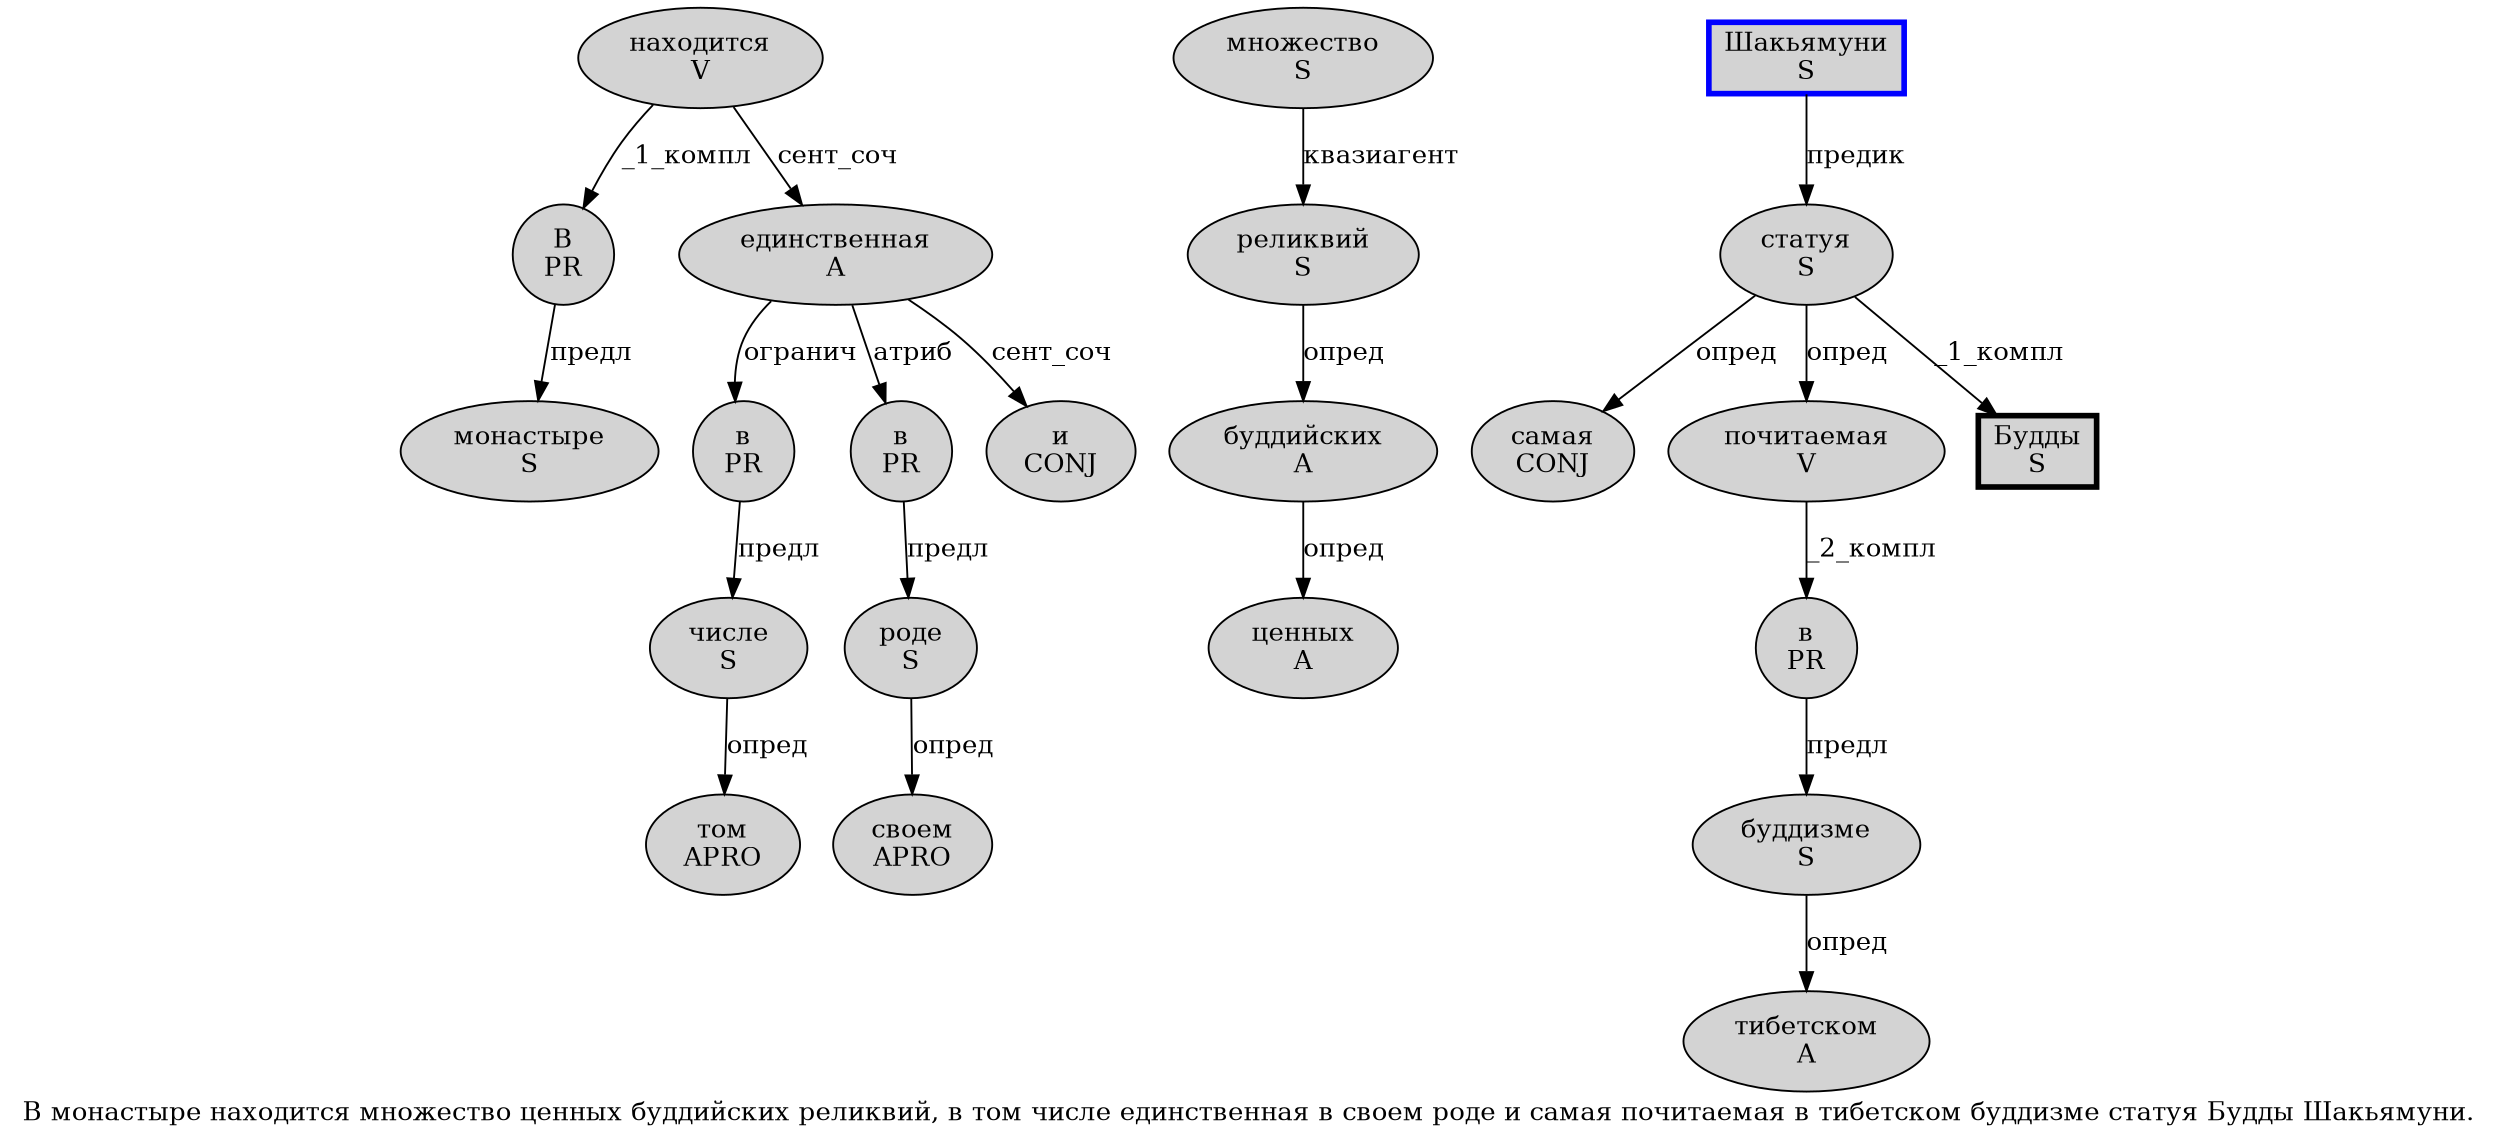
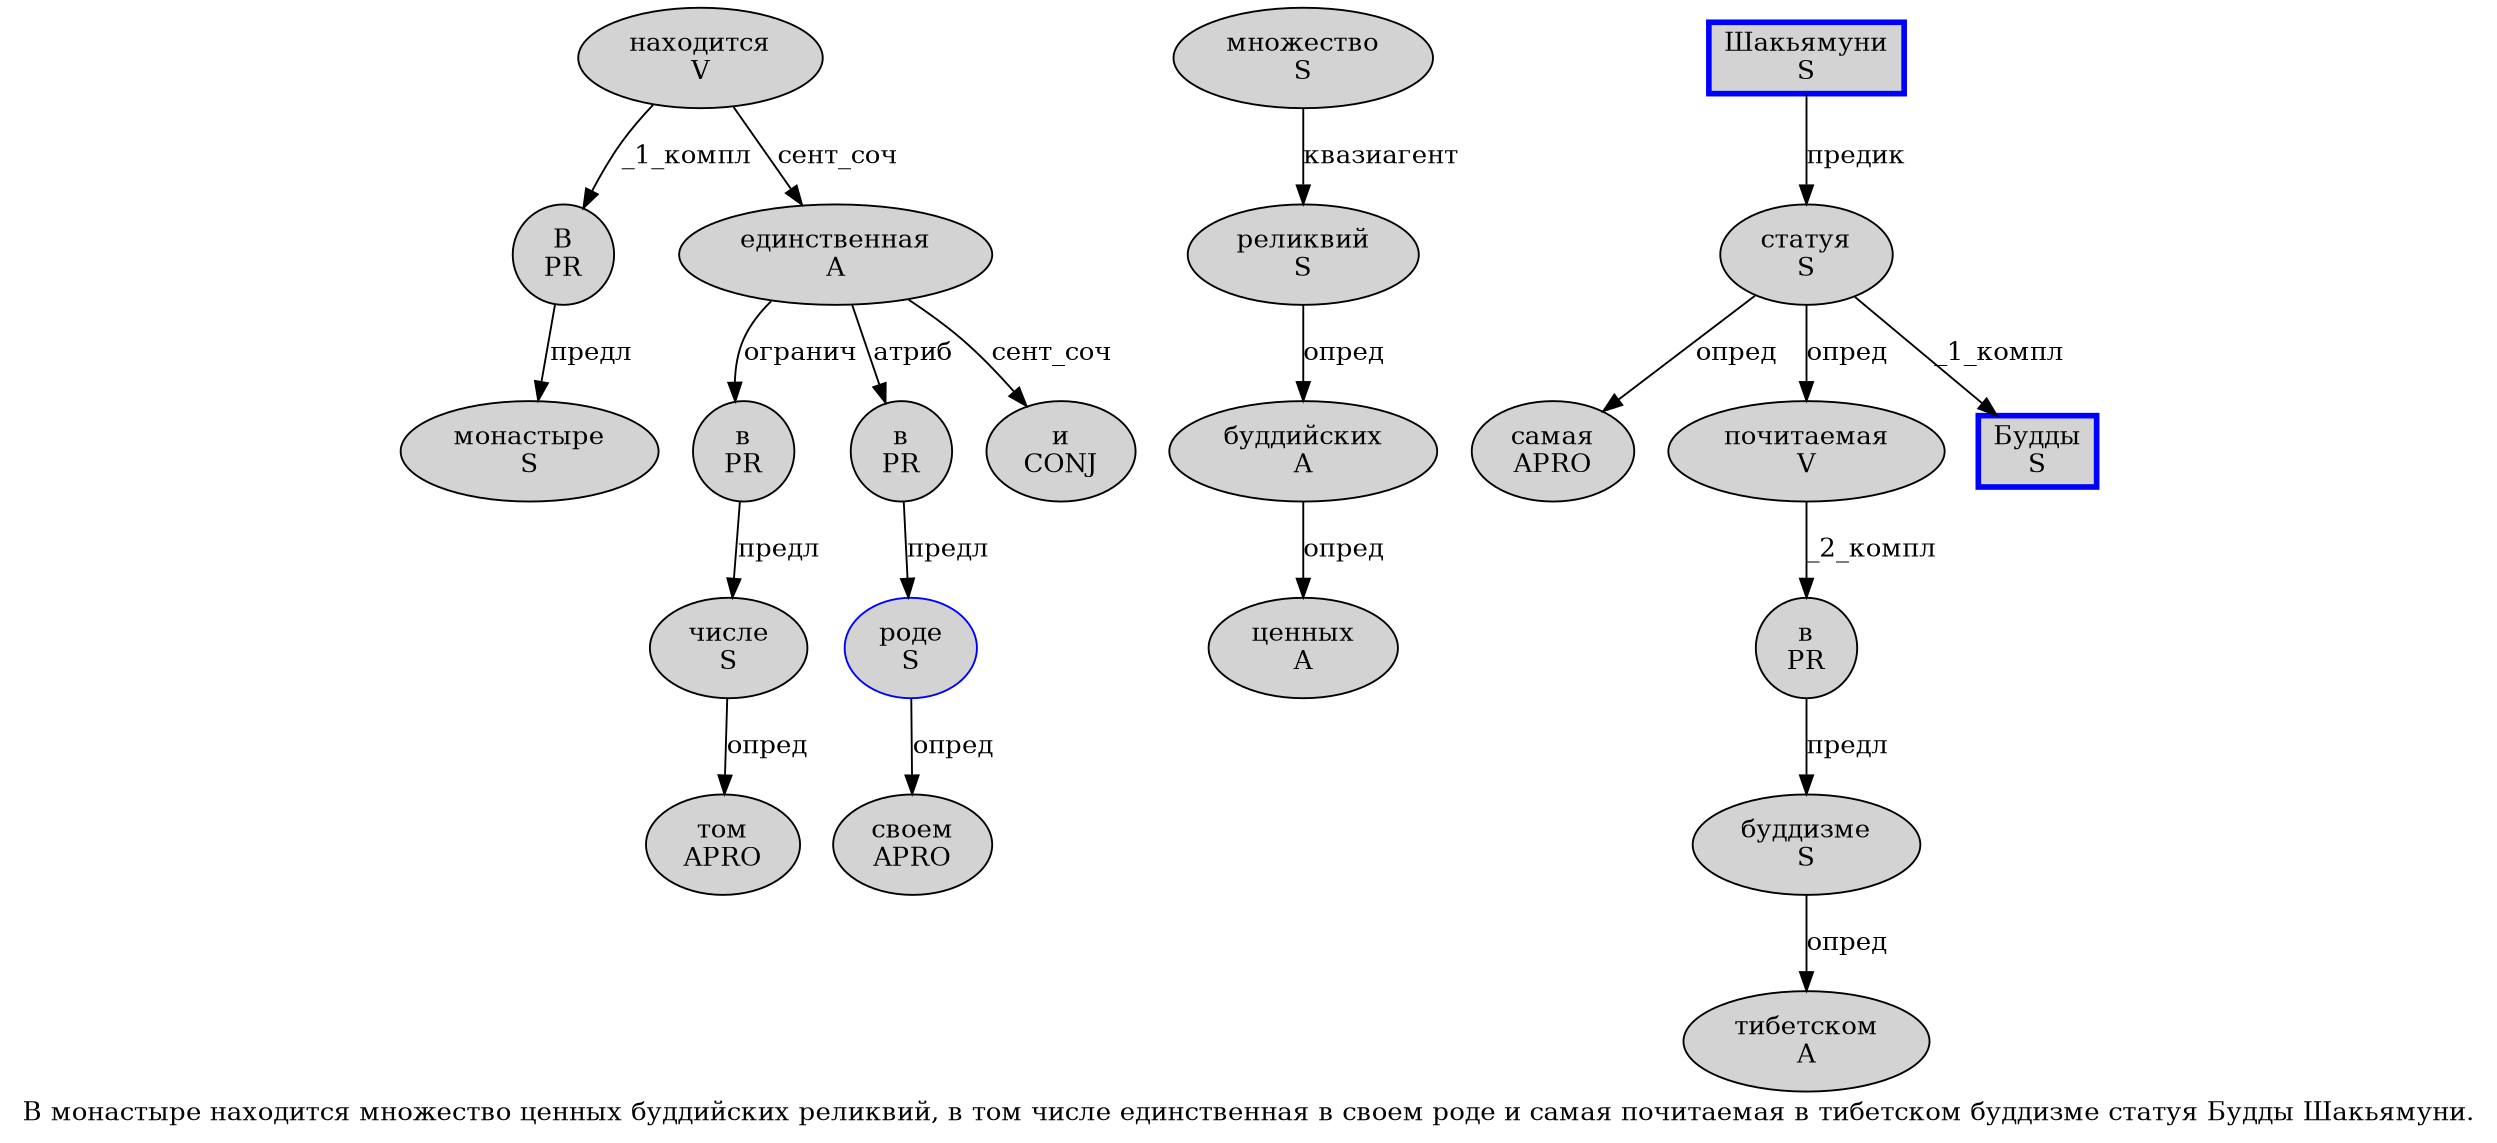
node "самая CONJ": label "самая CONJ" -> "самая APRO"
node "Будды S": color black -> blue
node "роде S": color black -> blue
